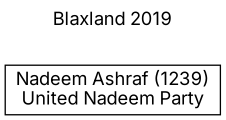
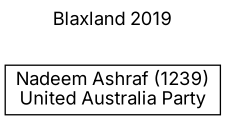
node "Nadeem Ashraf (1239) United Nadeem Party": label "Nadeem Ashraf (1239) United Nadeem Party" -> "Nadeem Ashraf (1239) United Australia Party"
